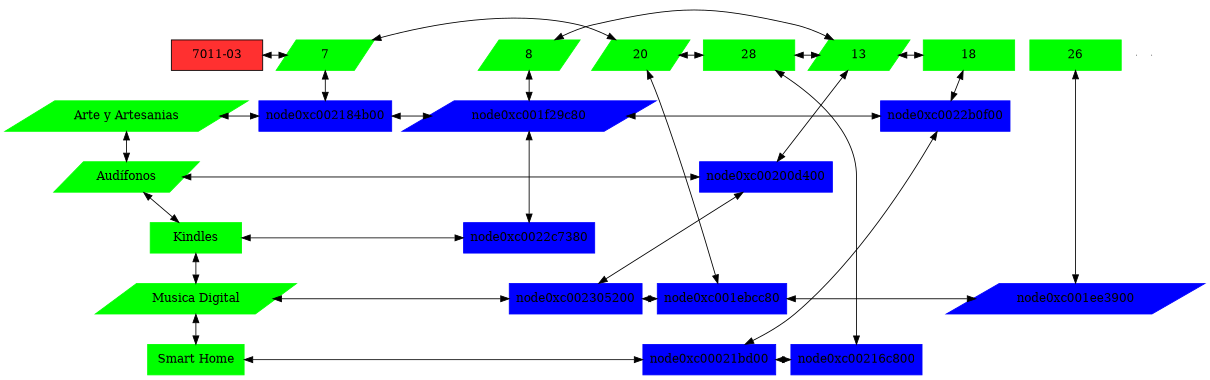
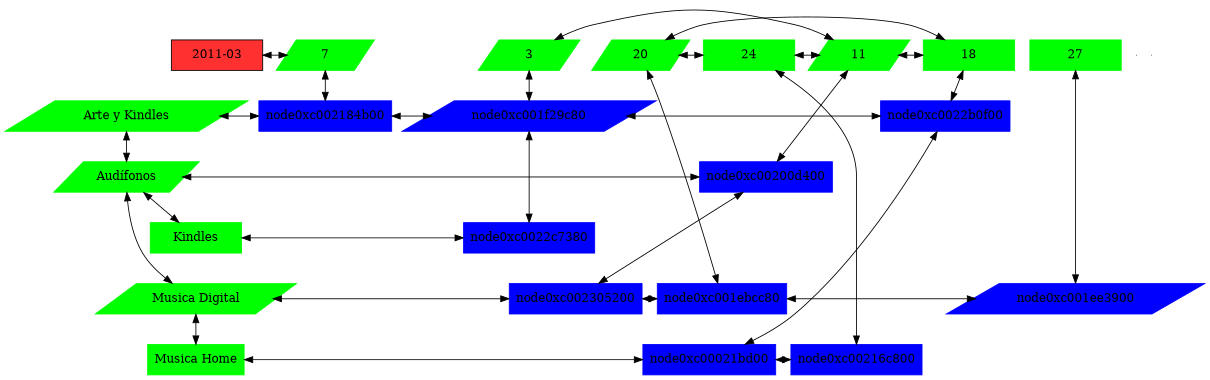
edge "7" -- "20": now "18" -- "20"
node "7011-03": label "7011-03" -> "2011-03"
node "8": label "8" -> "3"
node "28": label "28" -> "24"
node "13": label "13" -> "11"
node "26": label "26" -> "27"
node "Arte y Artesanias": label "Arte y Artesanias" -> "Arte y Kindles"
edge "Kindles" -- "Musica Digital": now "Audífonos" -- "Musica Digital"
node "Smart Home": label "Smart Home" -> "Musica Home"
